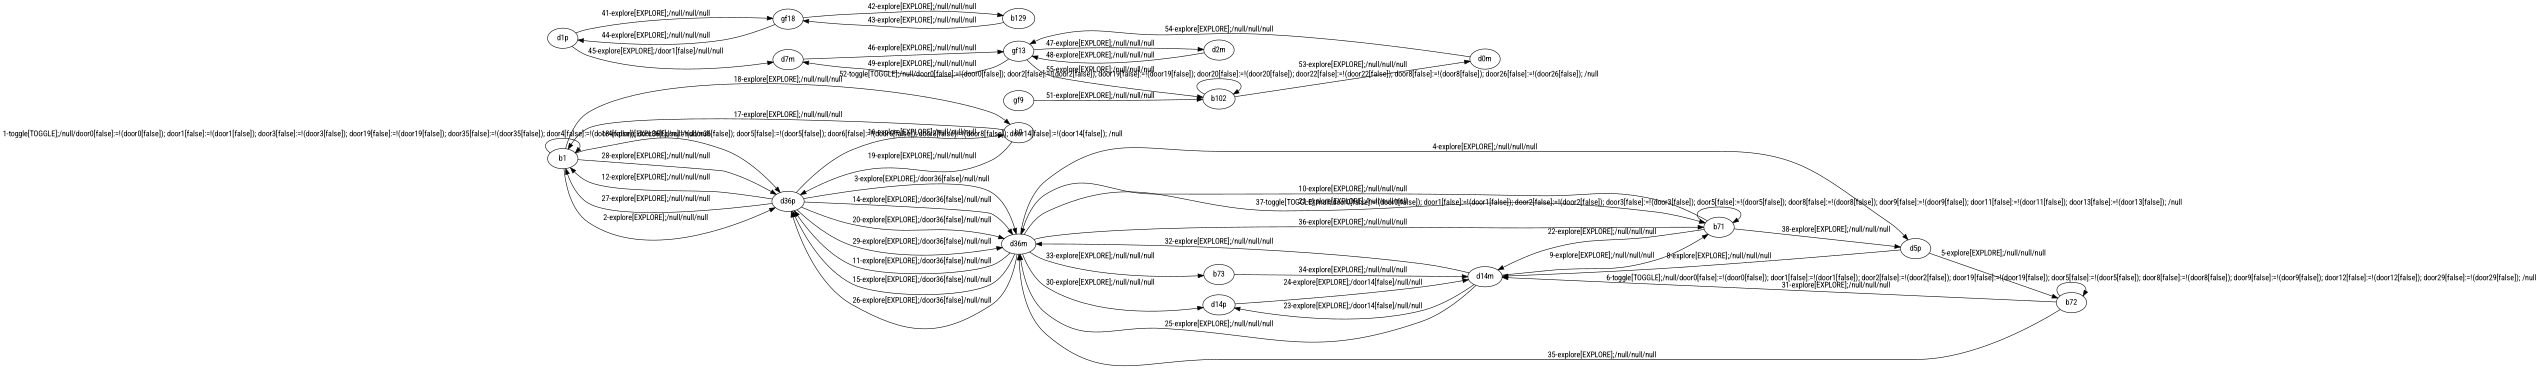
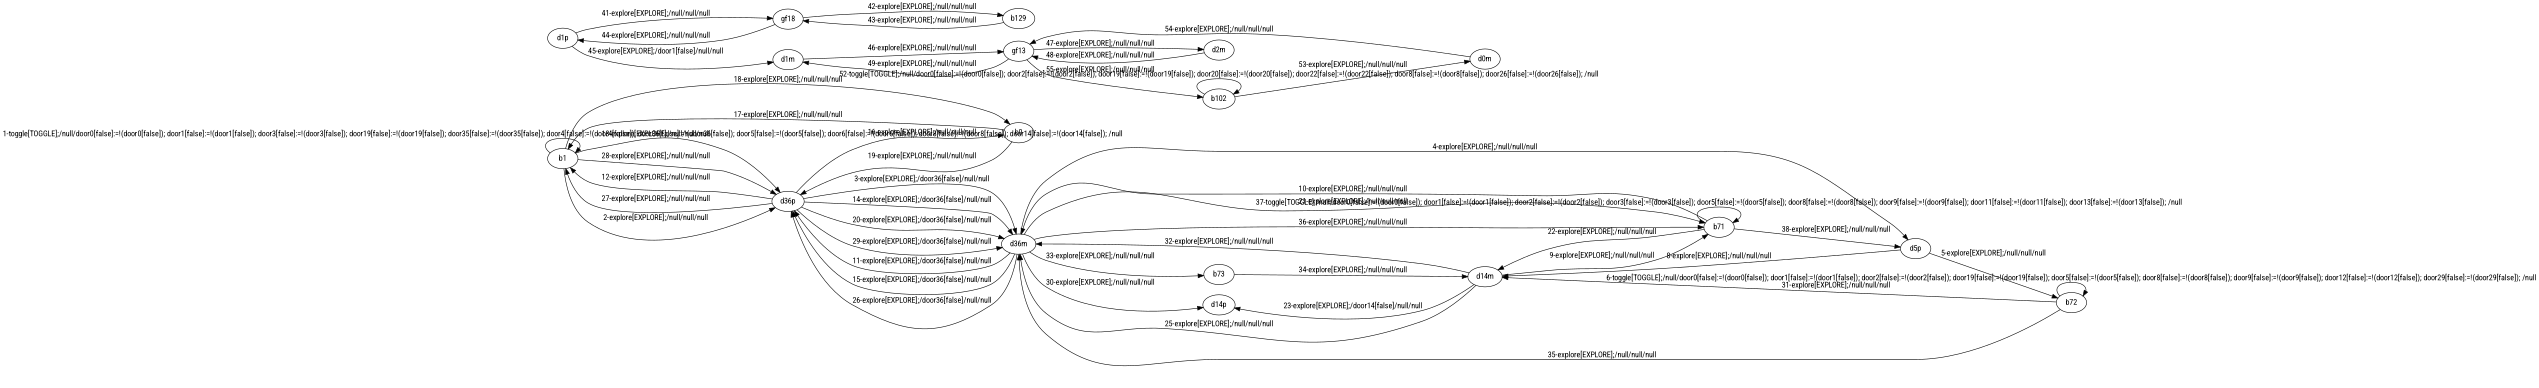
node "d7m": label "d7m" -> "d1m"
node "gf9": removed
edge "d14p" -> "d14m": removed, label "24-explore[EXPLORE];/door14[false]/null/null"
